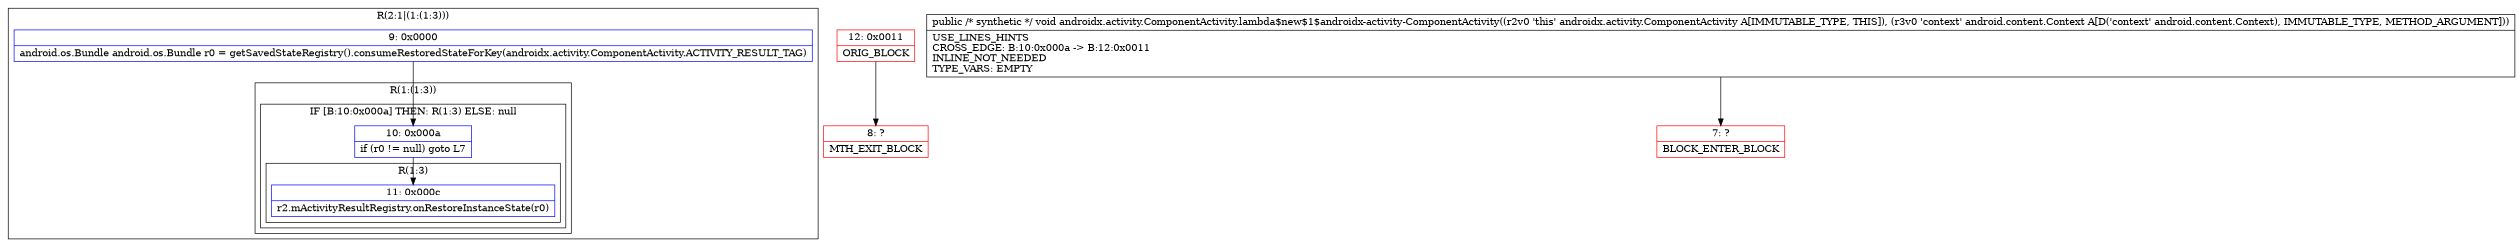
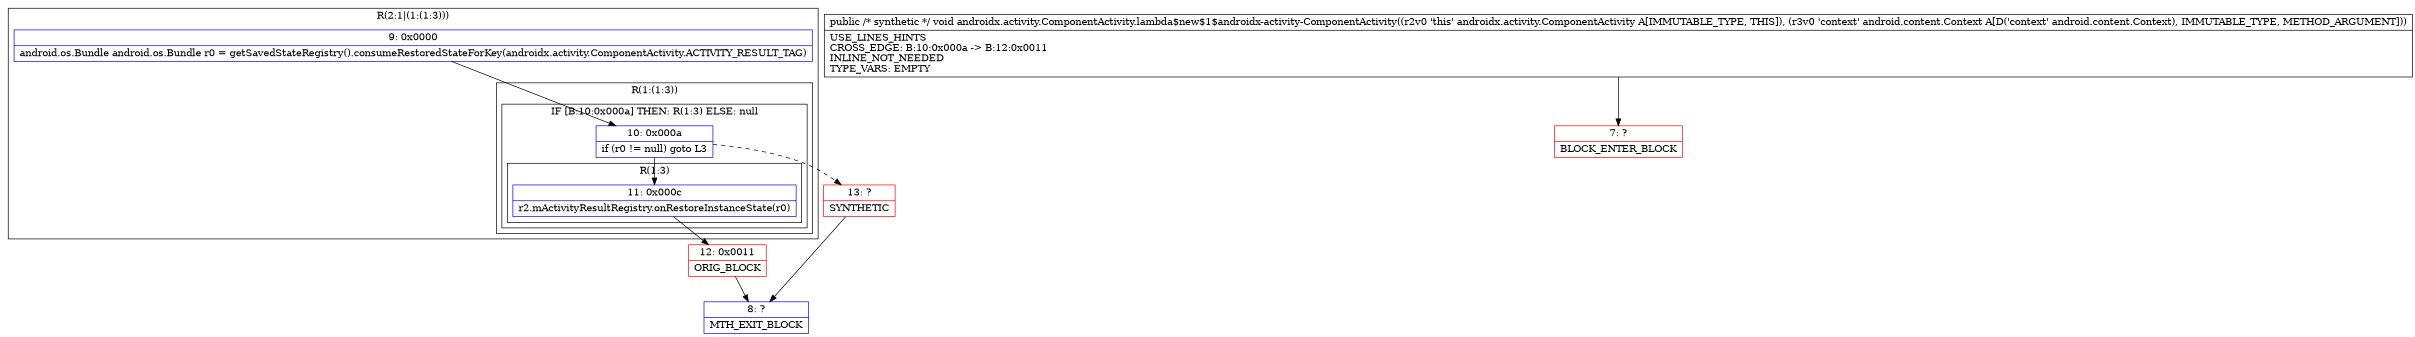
node "8: ?": color red -> blue
node "10: 0x000a": text "if (r0 != null) goto L7" -> "if (r0 != null) goto L3"
node "13: ?": added
edge "11: 0x000c" -> "12: 0x0011": added
